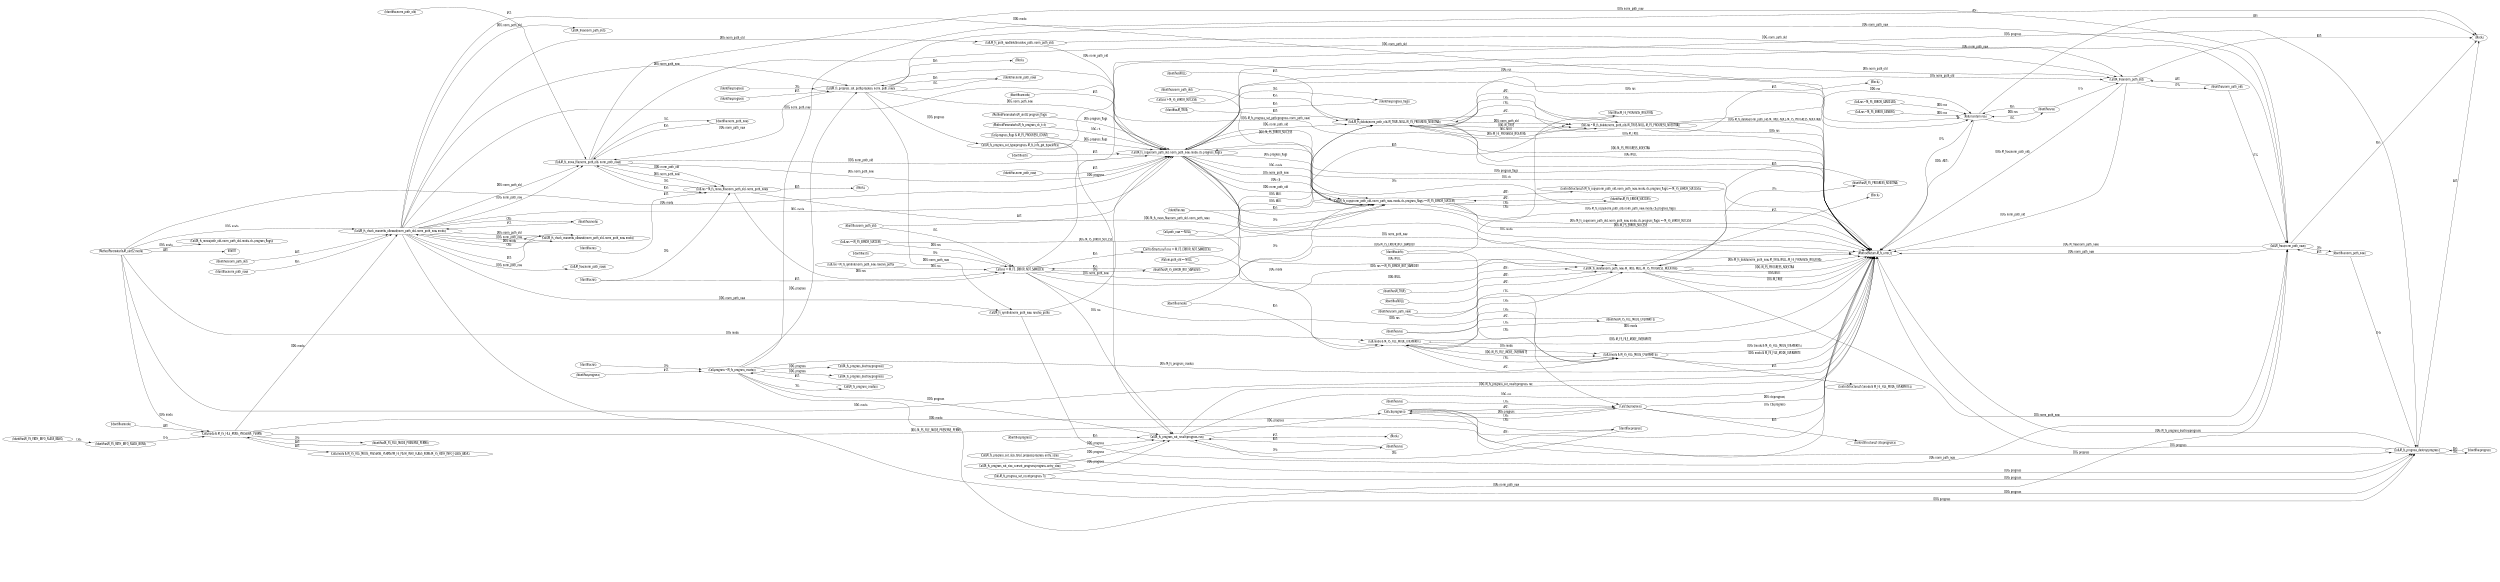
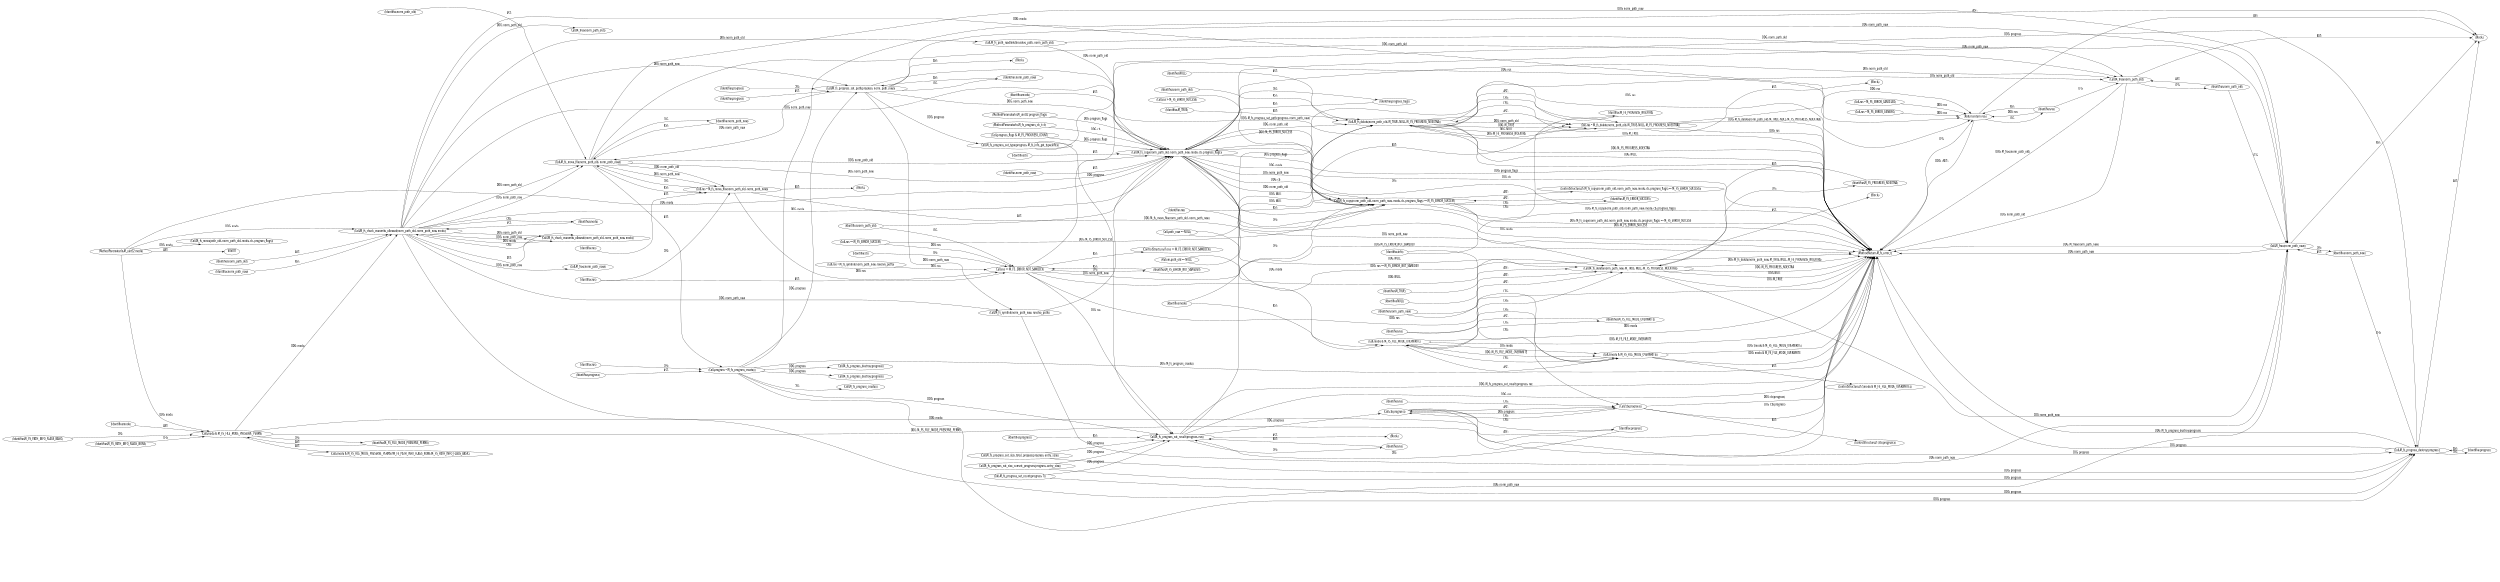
edge "(Call,res != M_FS_ERROR_SUCCESS)" -> "(Return,return res;)": now "(Call,M_fs_progress_set_result(progress, res))" -> "(Return,return res;)"
edge "(MethodParameterIn,M_uint32 mode)" -> "(Call,mode & M_FS_FILE_MODE_OVERWRITE)": removed, label "DDG: mode"
edge "(Call,M_fs_progress_create())" -> "(Call,progress = M_fs_progress_create())": now "(Call,M_fs_move_file(norm_path_old, norm_path_new))" -> "(Call,progress = M_fs_progress_create())"
edge "(MethodParameterIn,M_uint32 mode)" -> "(MethodReturn,M_fs_error_t)": removed, label "DDG: mode"
edge "(Identifier,M_FS_PATH_INFO_FLAGS_BASIC)" -> "(Identifier,M_FS_PATH_INFO_FLAGS_NONE)": now "(Identifier,M_FS_PATH_INFO_FLAGS_BASIC)" -> "(Call,mode & M_FS_FILE_MODE_PRESERVE_PERMS)"
